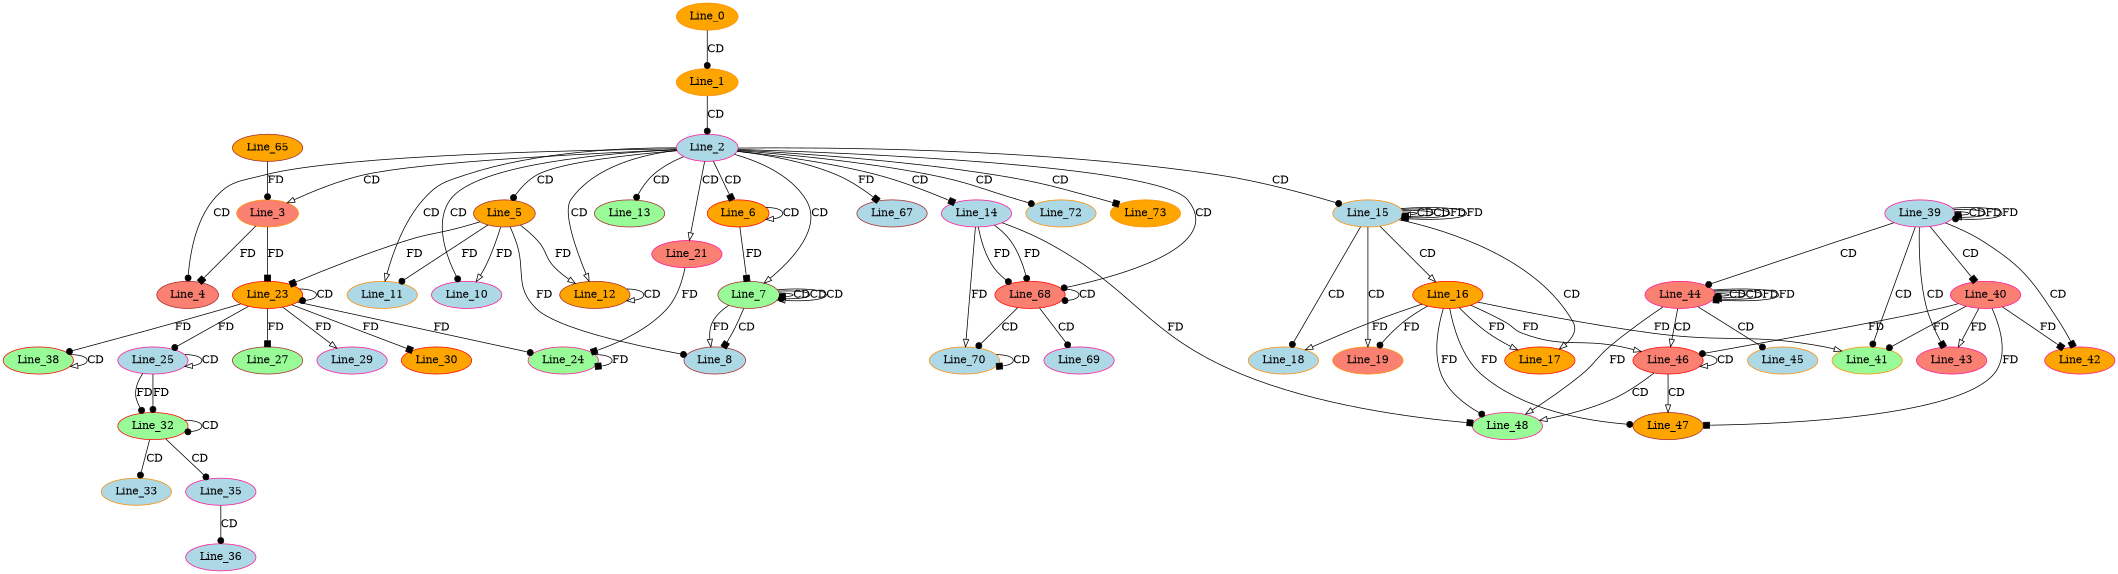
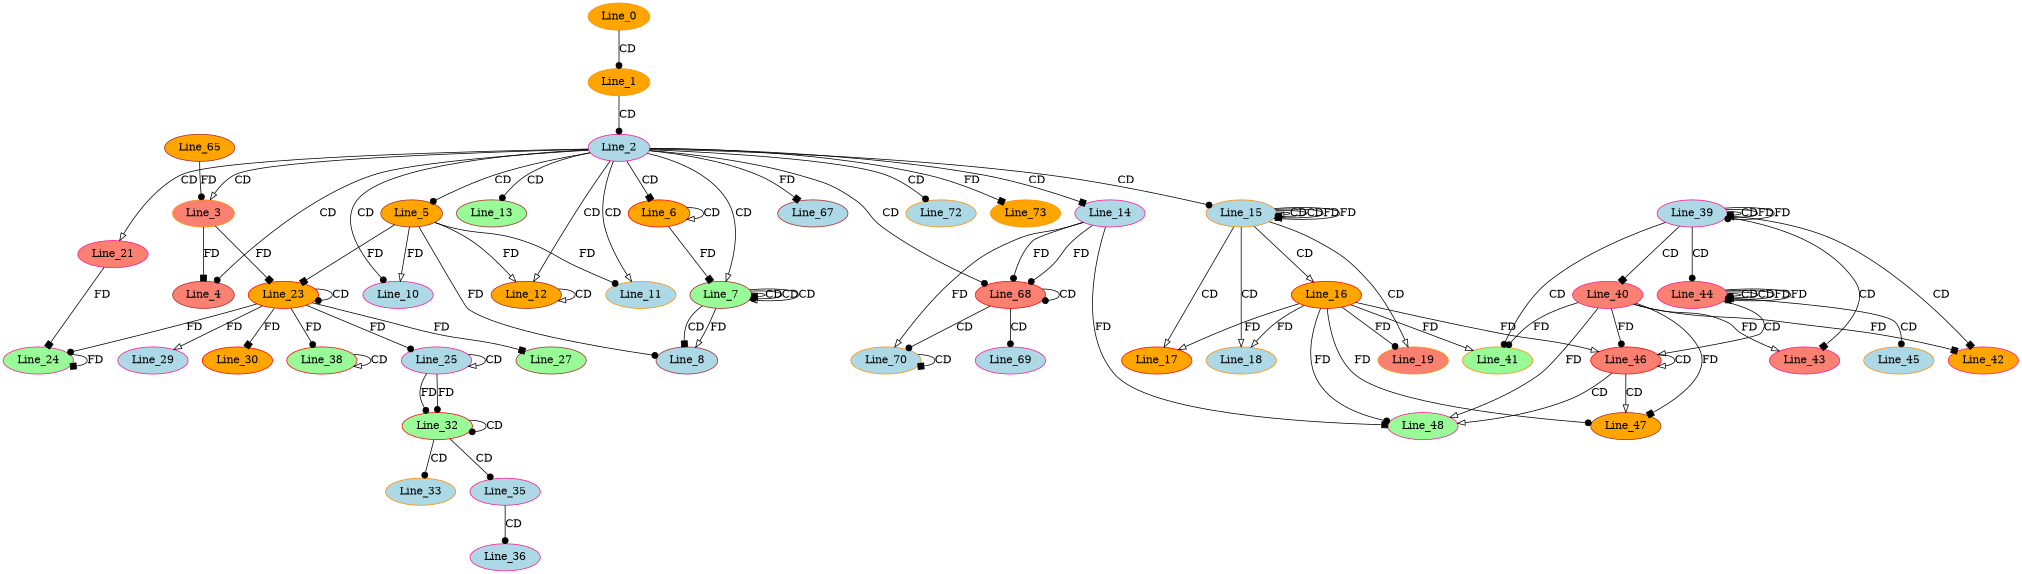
edge "Line_2" -> "Line_73": label "CD" -> "FD"
edge "Line_15" -> "Line_18": arrowhead dot -> onormal
edge "Line_44" -> "Line_48": now "Line_40" -> "Line_48"
